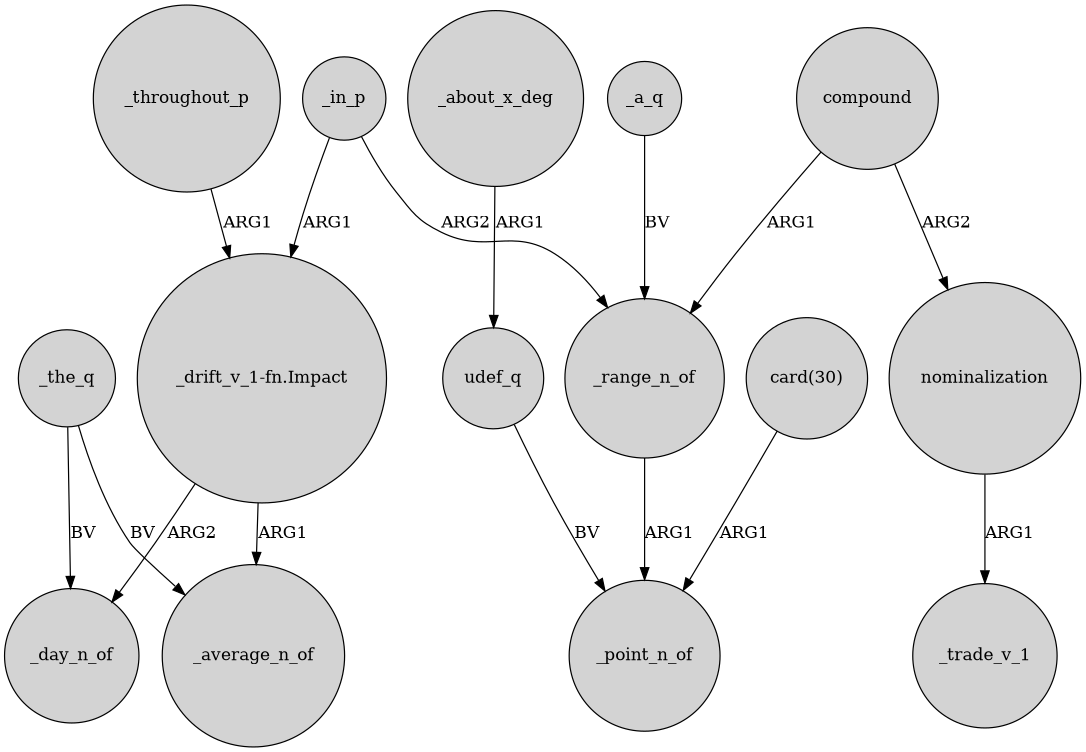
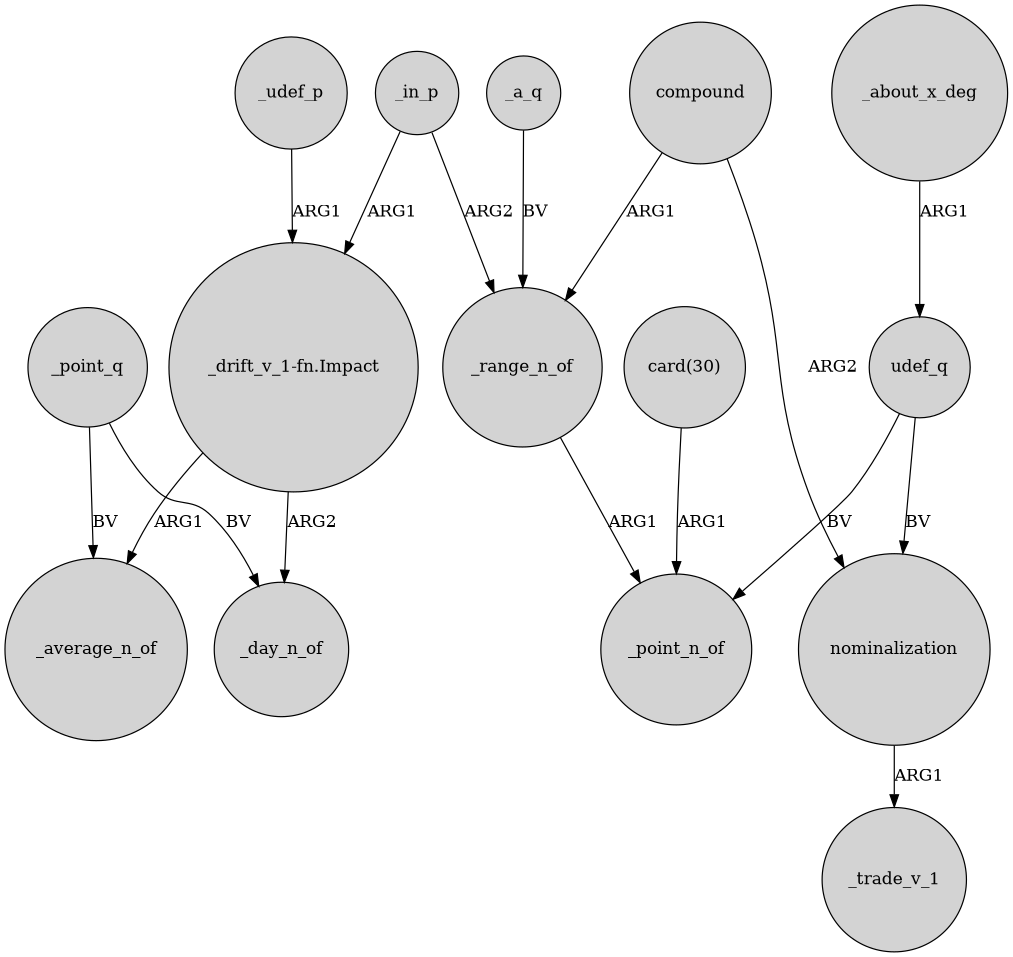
node "_throughout_p": label "_throughout_p" -> "_udef_p"
node "_the_q": label "_the_q" -> "_point_q"
edge "udef_q" -> "nominalization": added, label "BV"
